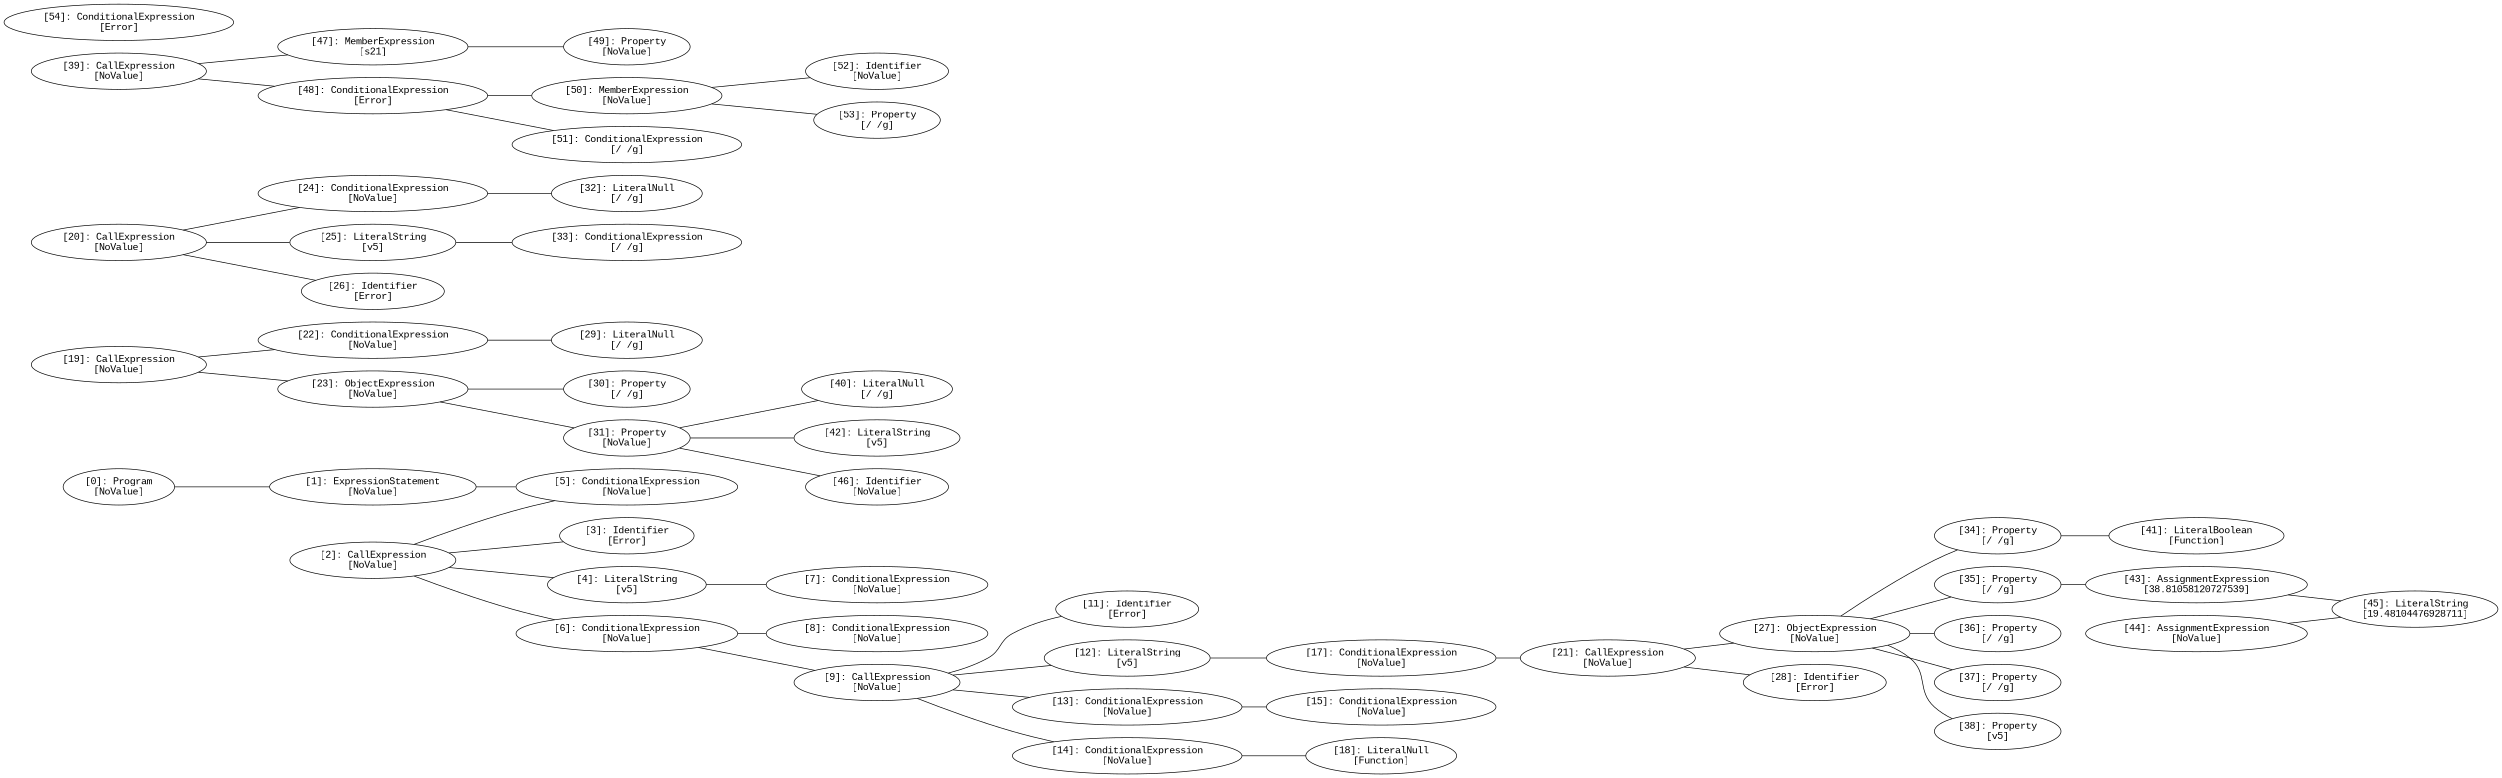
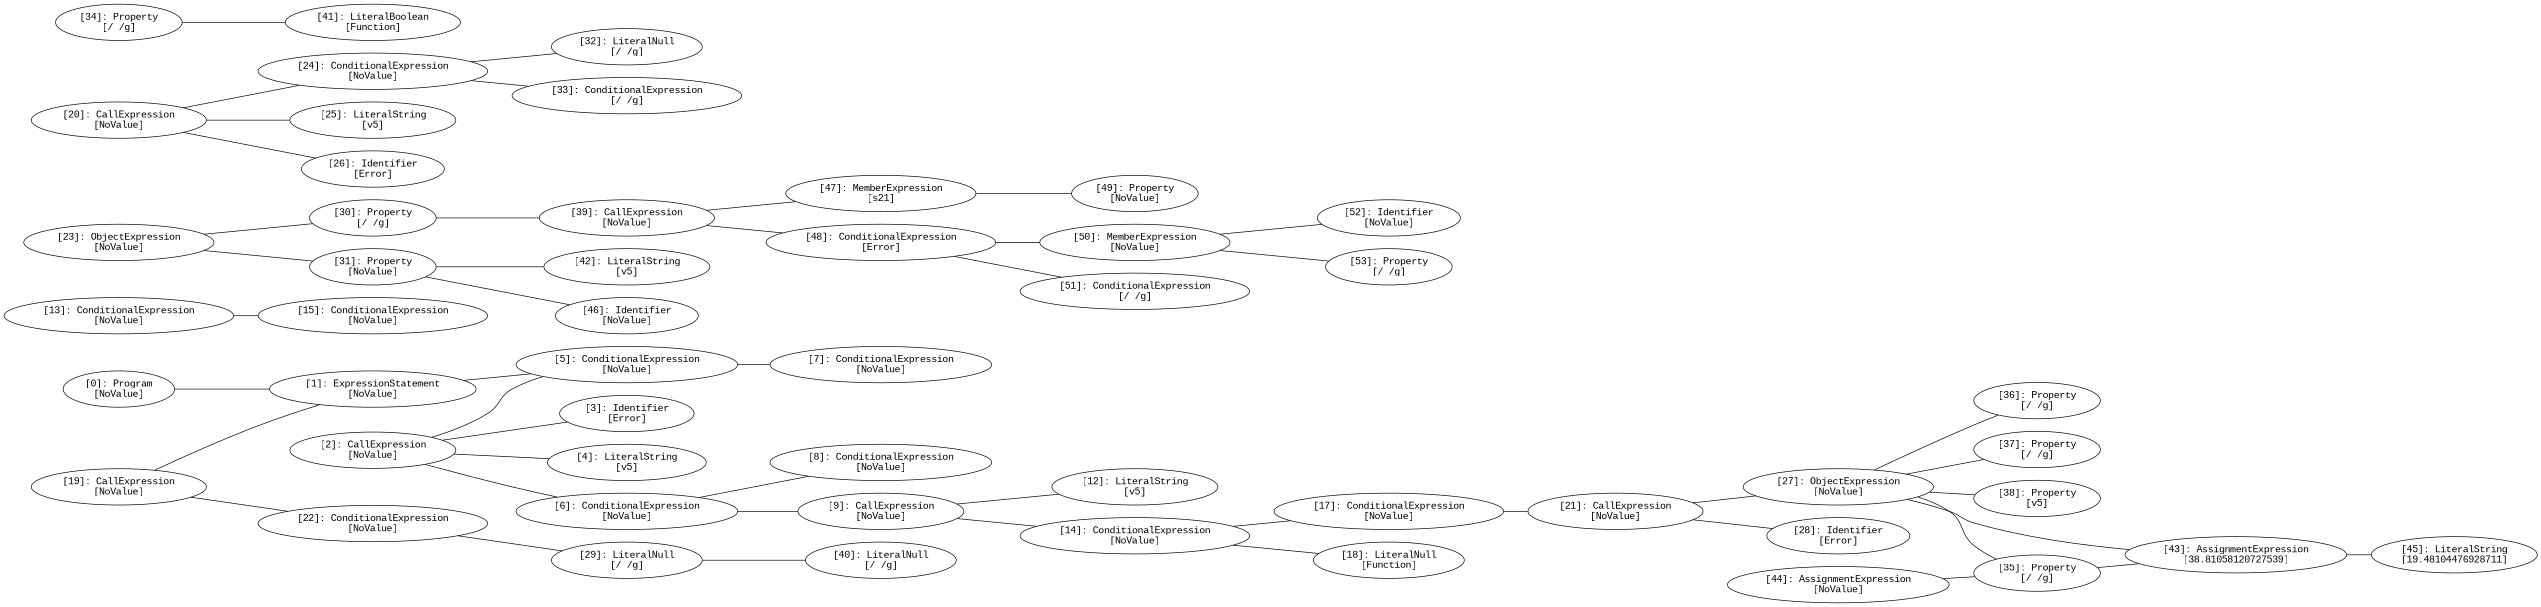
node "[54]: ConditionalExpression [Error]": removed
edge "[30]: Property [/ /g]" -- "[39]: CallExpression [NoValue]": added
edge "[25]: LiteralString [v5]" -- "[33]: ConditionalExpression [/ /g]": now "[24]: ConditionalExpression [NoValue]" -- "[33]: ConditionalExpression [/ /g]"
edge "[19]: CallExpression [NoValue]" -- "[23]: ObjectExpression [NoValue]": now "[19]: CallExpression [NoValue]" -- "[1]: ExpressionStatement [NoValue]"
edge "[40]: LiteralNull [/ /g]" -- "[31]: Property [NoValue]": now "[40]: LiteralNull [/ /g]" -- "[29]: LiteralNull [/ /g]"
edge "[34]: Property [/ /g]" -- "[27]: ObjectExpression [NoValue]": now "[43]: AssignmentExpression [38.81058120727539]" -- "[27]: ObjectExpression [NoValue]"
edge "[4]: LiteralString [v5]" -- "[7]: ConditionalExpression [NoValue]": now "[5]: ConditionalExpression [NoValue]" -- "[7]: ConditionalExpression [NoValue]"
node "[11]: Identifier [Error]": removed
edge "[45]: LiteralString [19.48104476928711]" -- "[44]: AssignmentExpression [NoValue]": now "[35]: Property [/ /g]" -- "[44]: AssignmentExpression [NoValue]"
edge "[12]: LiteralString [v5]" -- "[17]: ConditionalExpression [NoValue]": now "[14]: ConditionalExpression [NoValue]" -- "[17]: ConditionalExpression [NoValue]"
edge "[9]: CallExpression [NoValue]" -- "[13]: ConditionalExpression [NoValue]": removed
